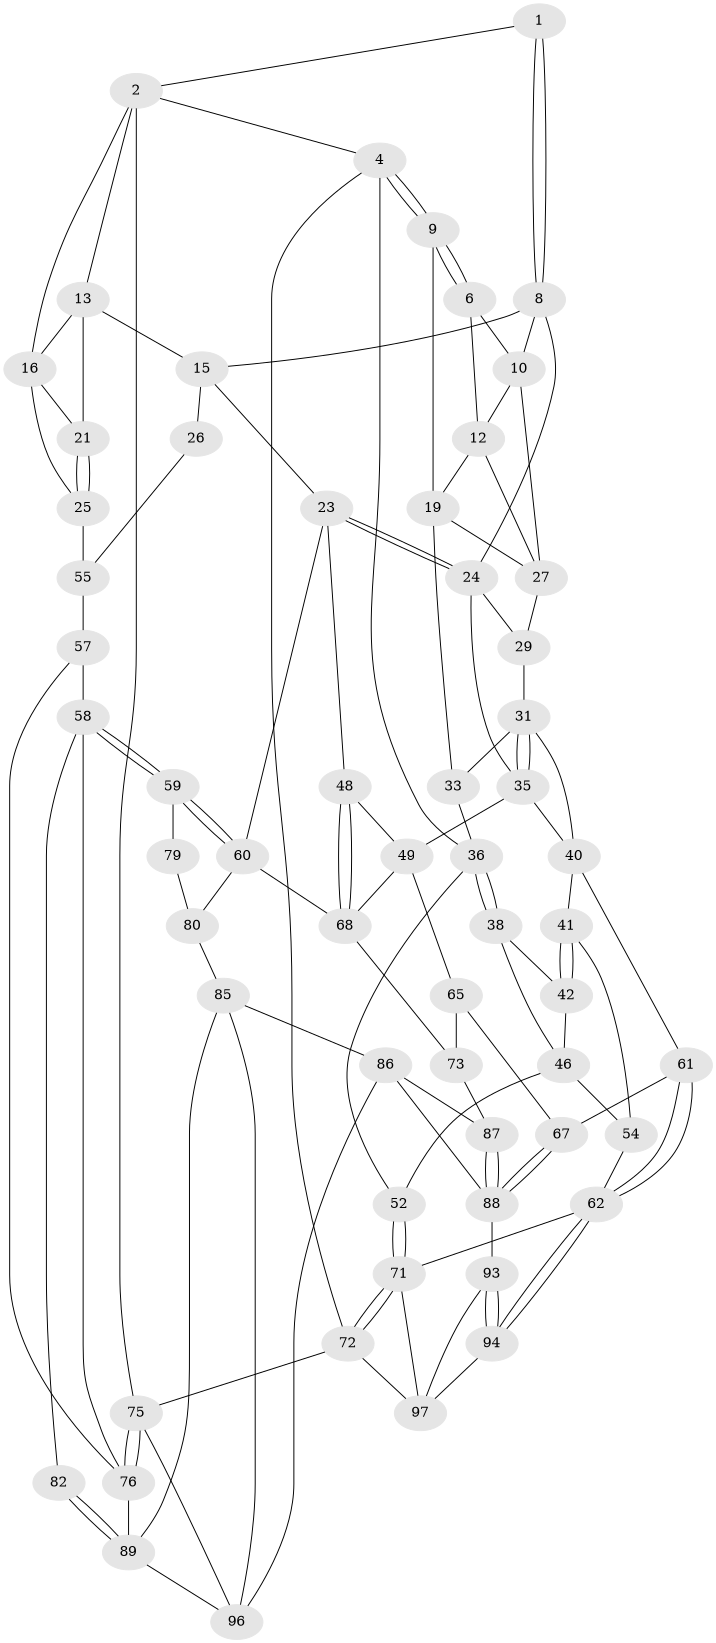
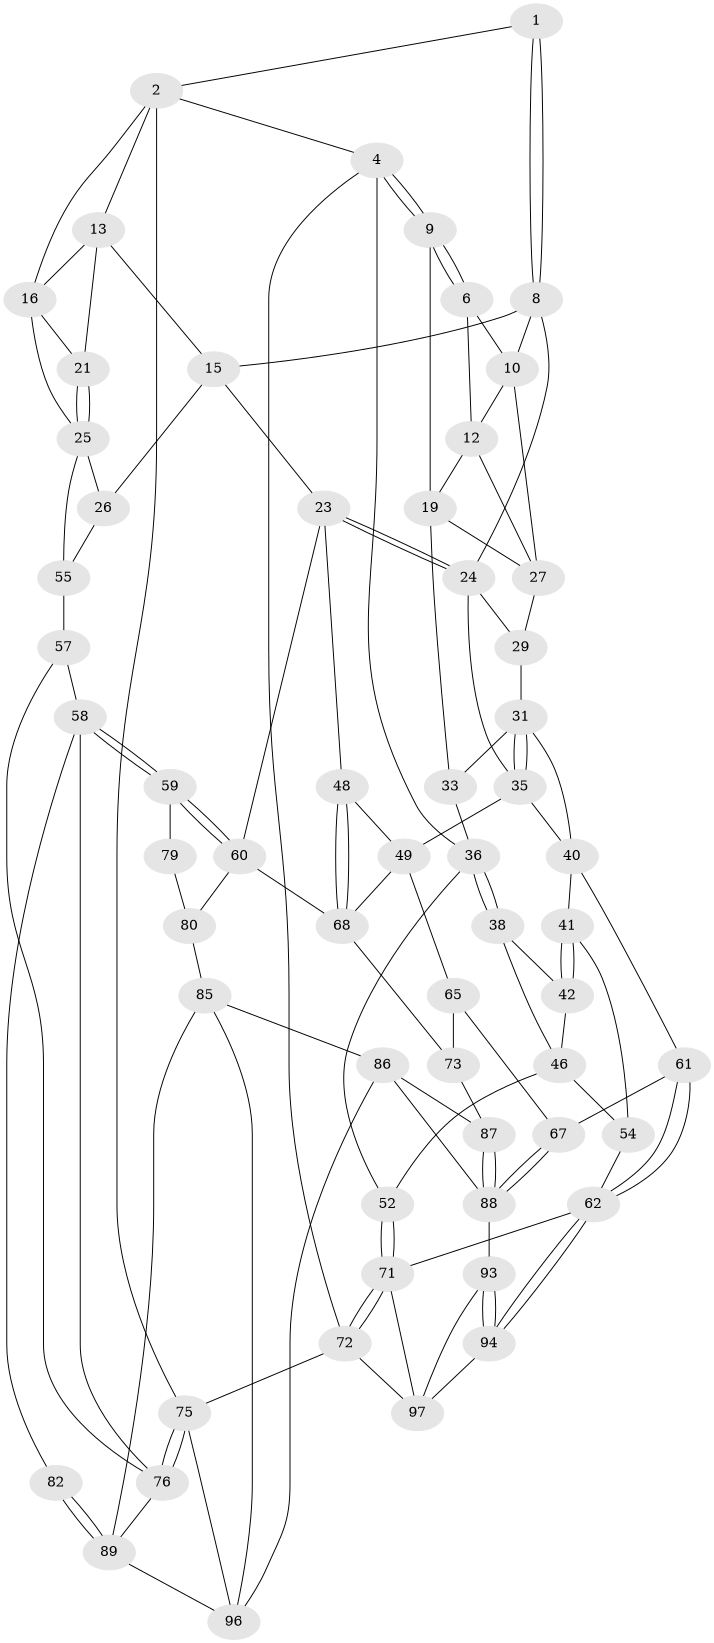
edge "25" -- "26": added
